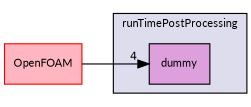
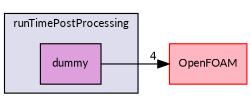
edge "OpenFOAM" -> "dummy": reversed
